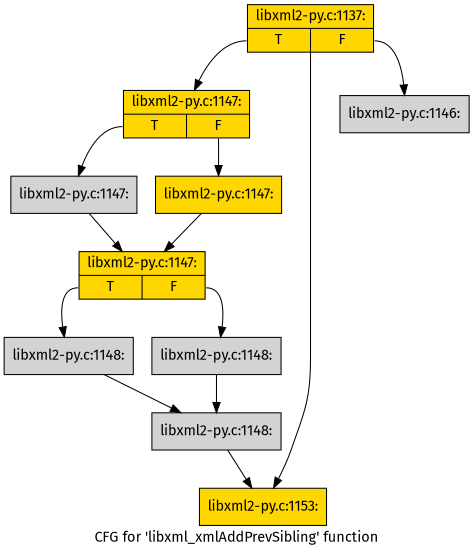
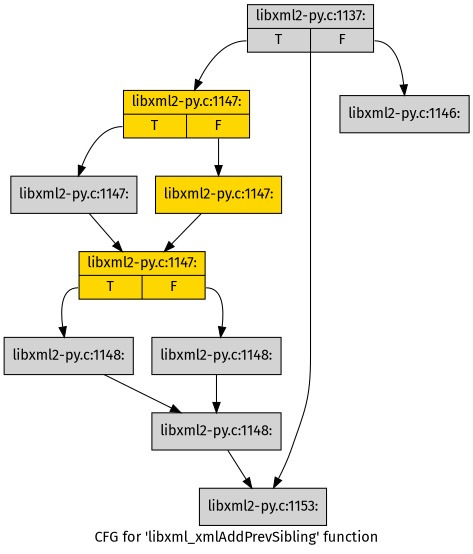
node "libxml2-py.c:1137:": fillcolor gold -> lightgrey
node "libxml2-py.c:1153:": fillcolor gold -> lightgrey
